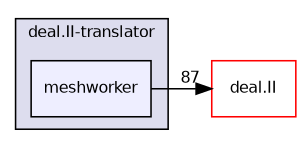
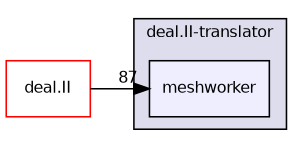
edge "meshworker" -> "deal.II": reversed
